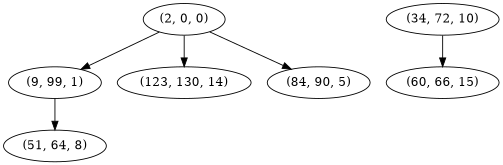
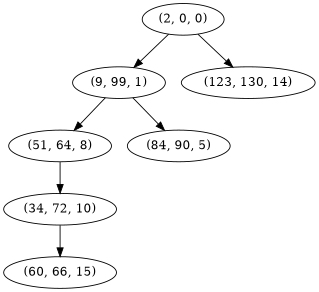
edge "(2, 0, 0)" -> "(84, 90, 5)": now "(9, 99, 1)" -> "(84, 90, 5)"
edge "(51, 64, 8)" -> "(34, 72, 10)": added
